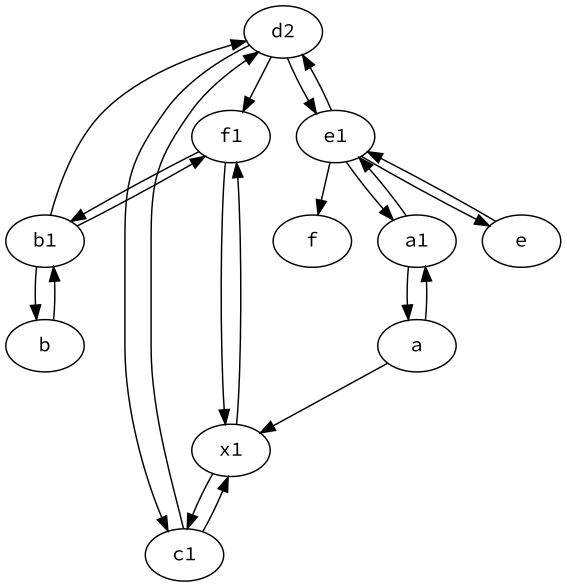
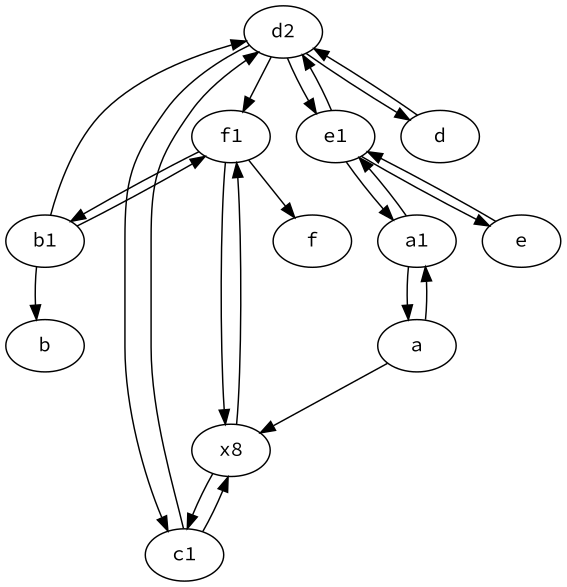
node "d": added
edge "e1" -> "f": now "f1" -> "f"
edge "b" -> "b1": removed
node "x1": label "x1" -> "x8"
